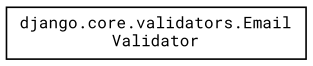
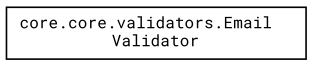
node "django.core.validators.Email Validator": label "django.core.validators.Email Validator" -> "core.core.validators.Email Validator"
